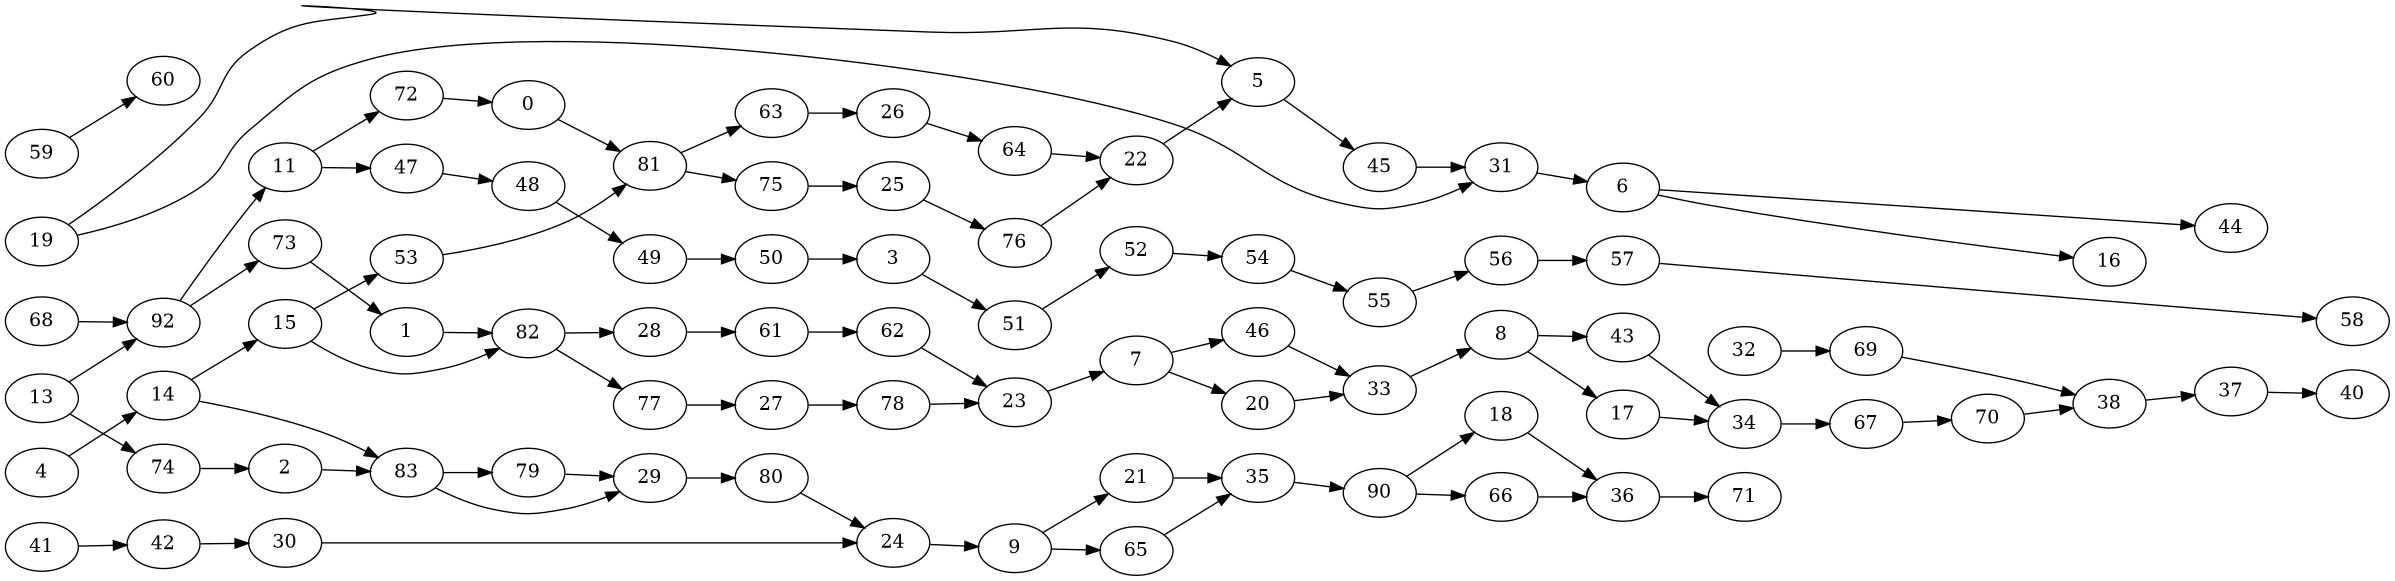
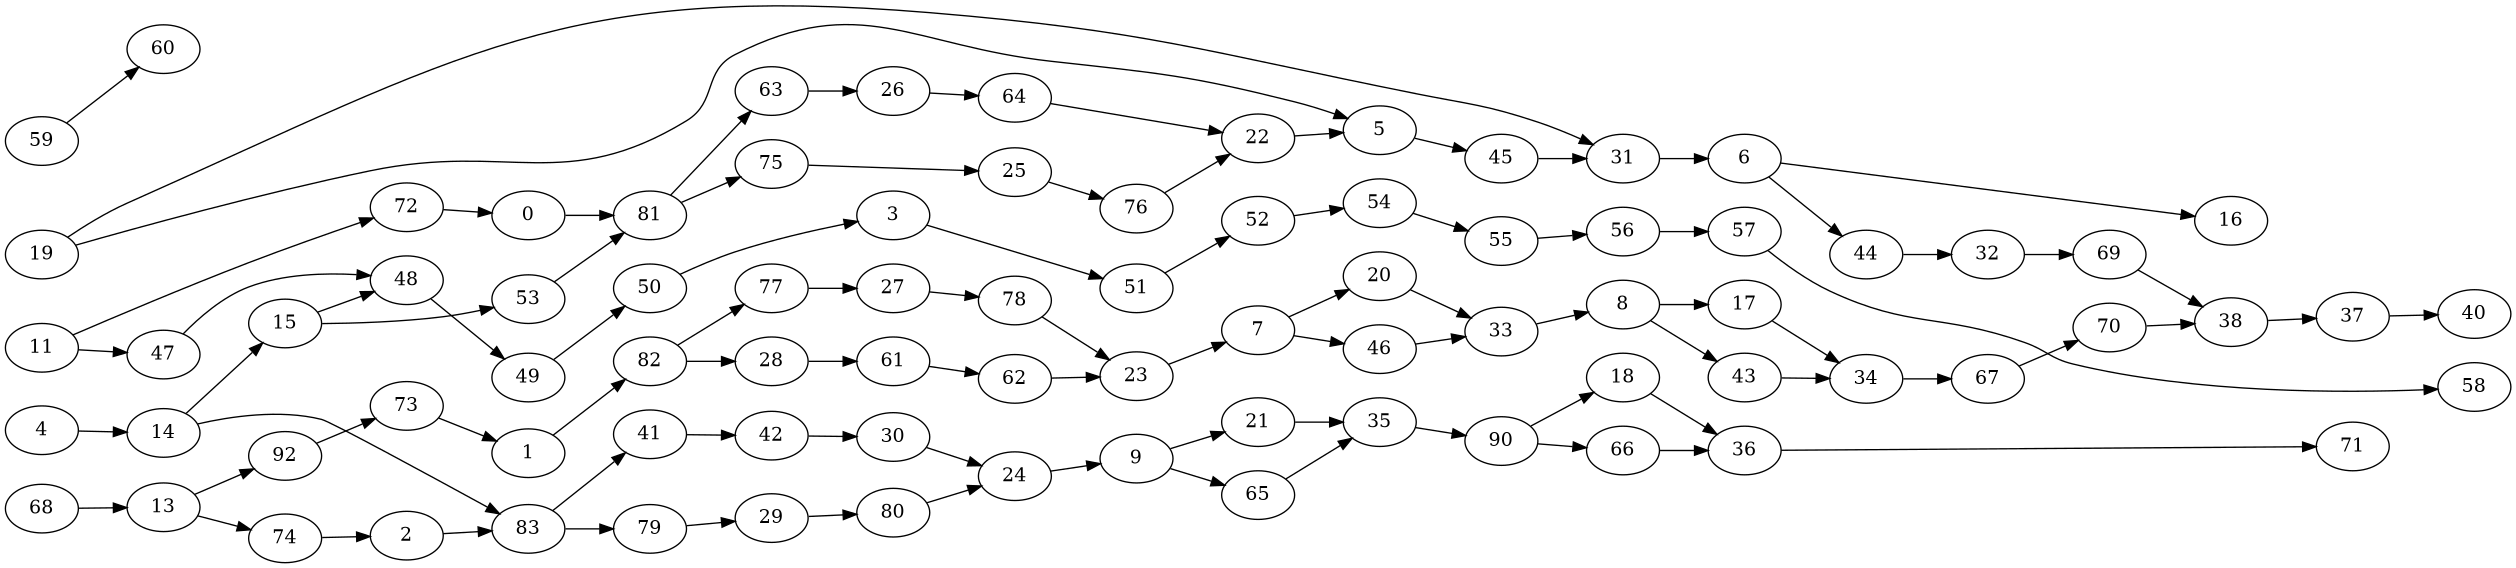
edge "92" -> "11": removed
edge "44" -> "32": added
edge "68" -> "92": now "68" -> "13"
edge "15" -> "82": now "15" -> "48"
edge "83" -> "29": now "83" -> "41"
